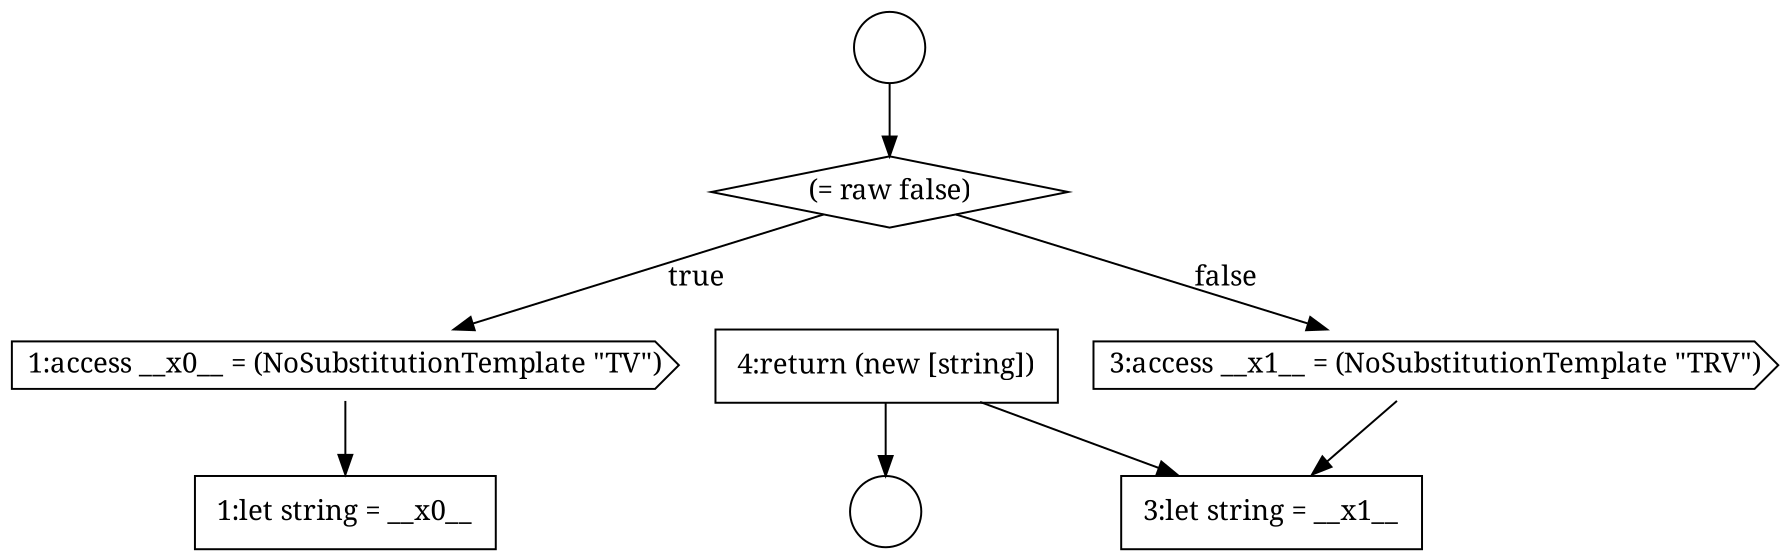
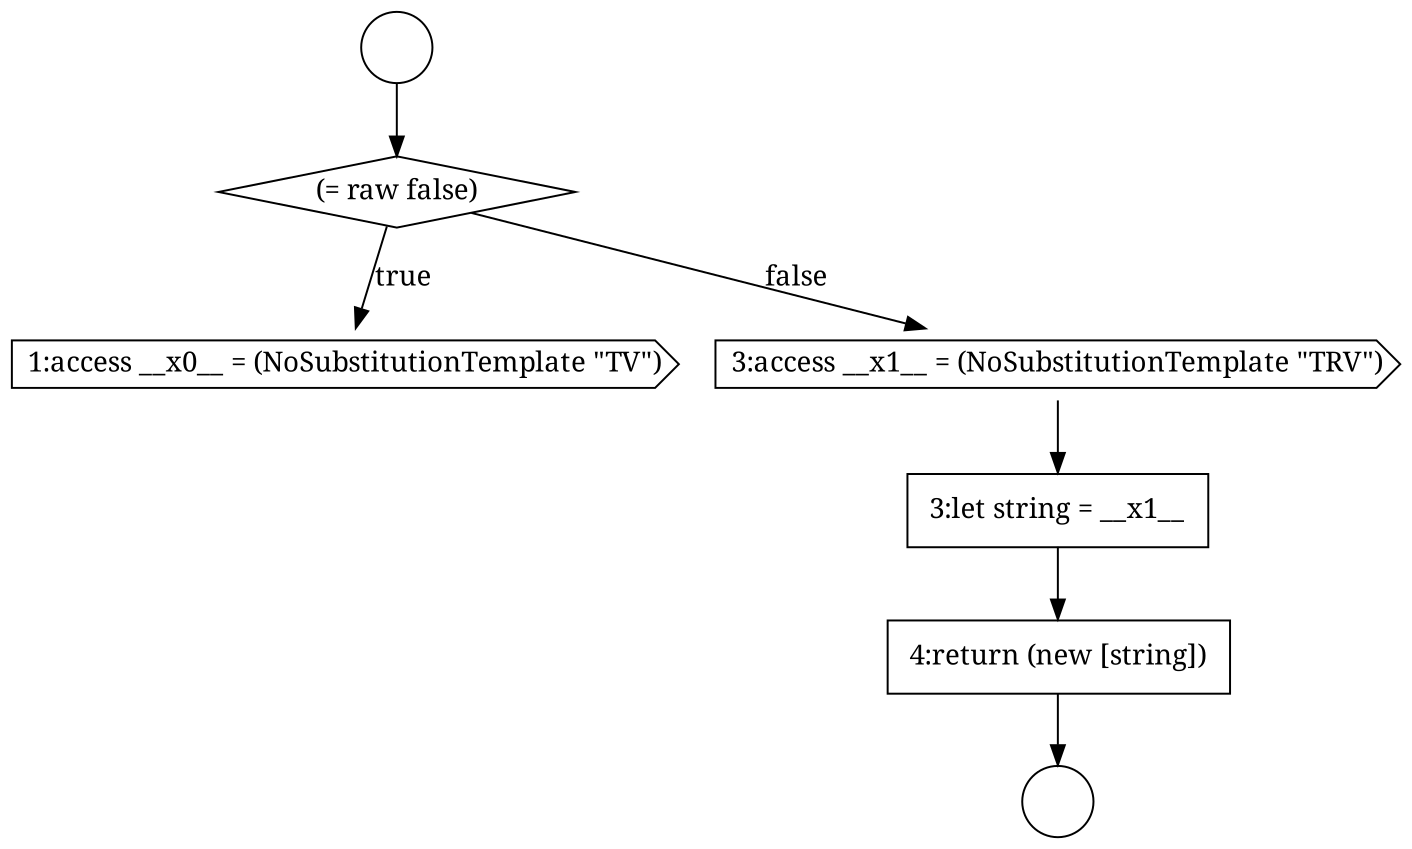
edge "4:return (new [string])" -> "3:let string = __x1__": reversed
node "1:let string = __x0__": removed
